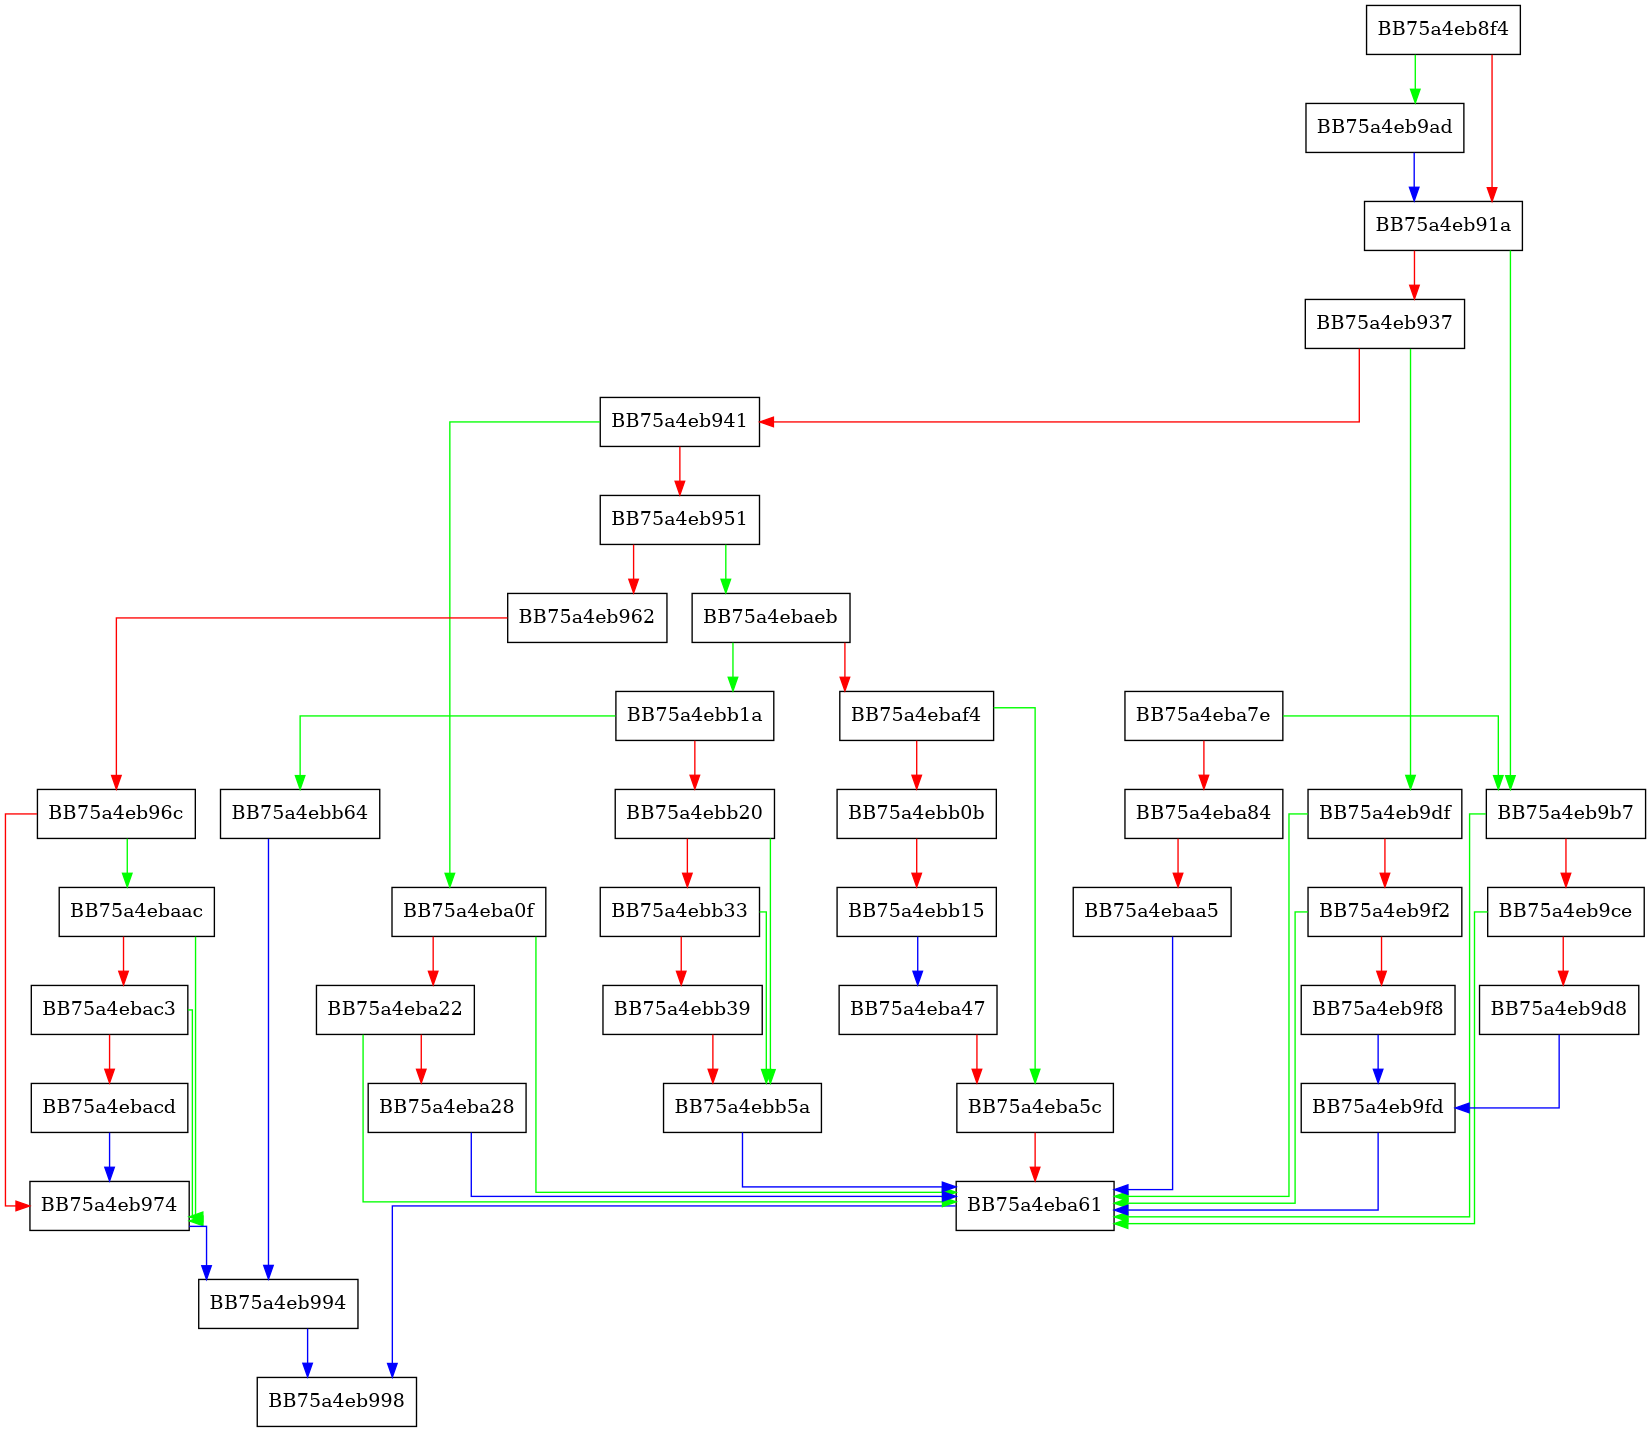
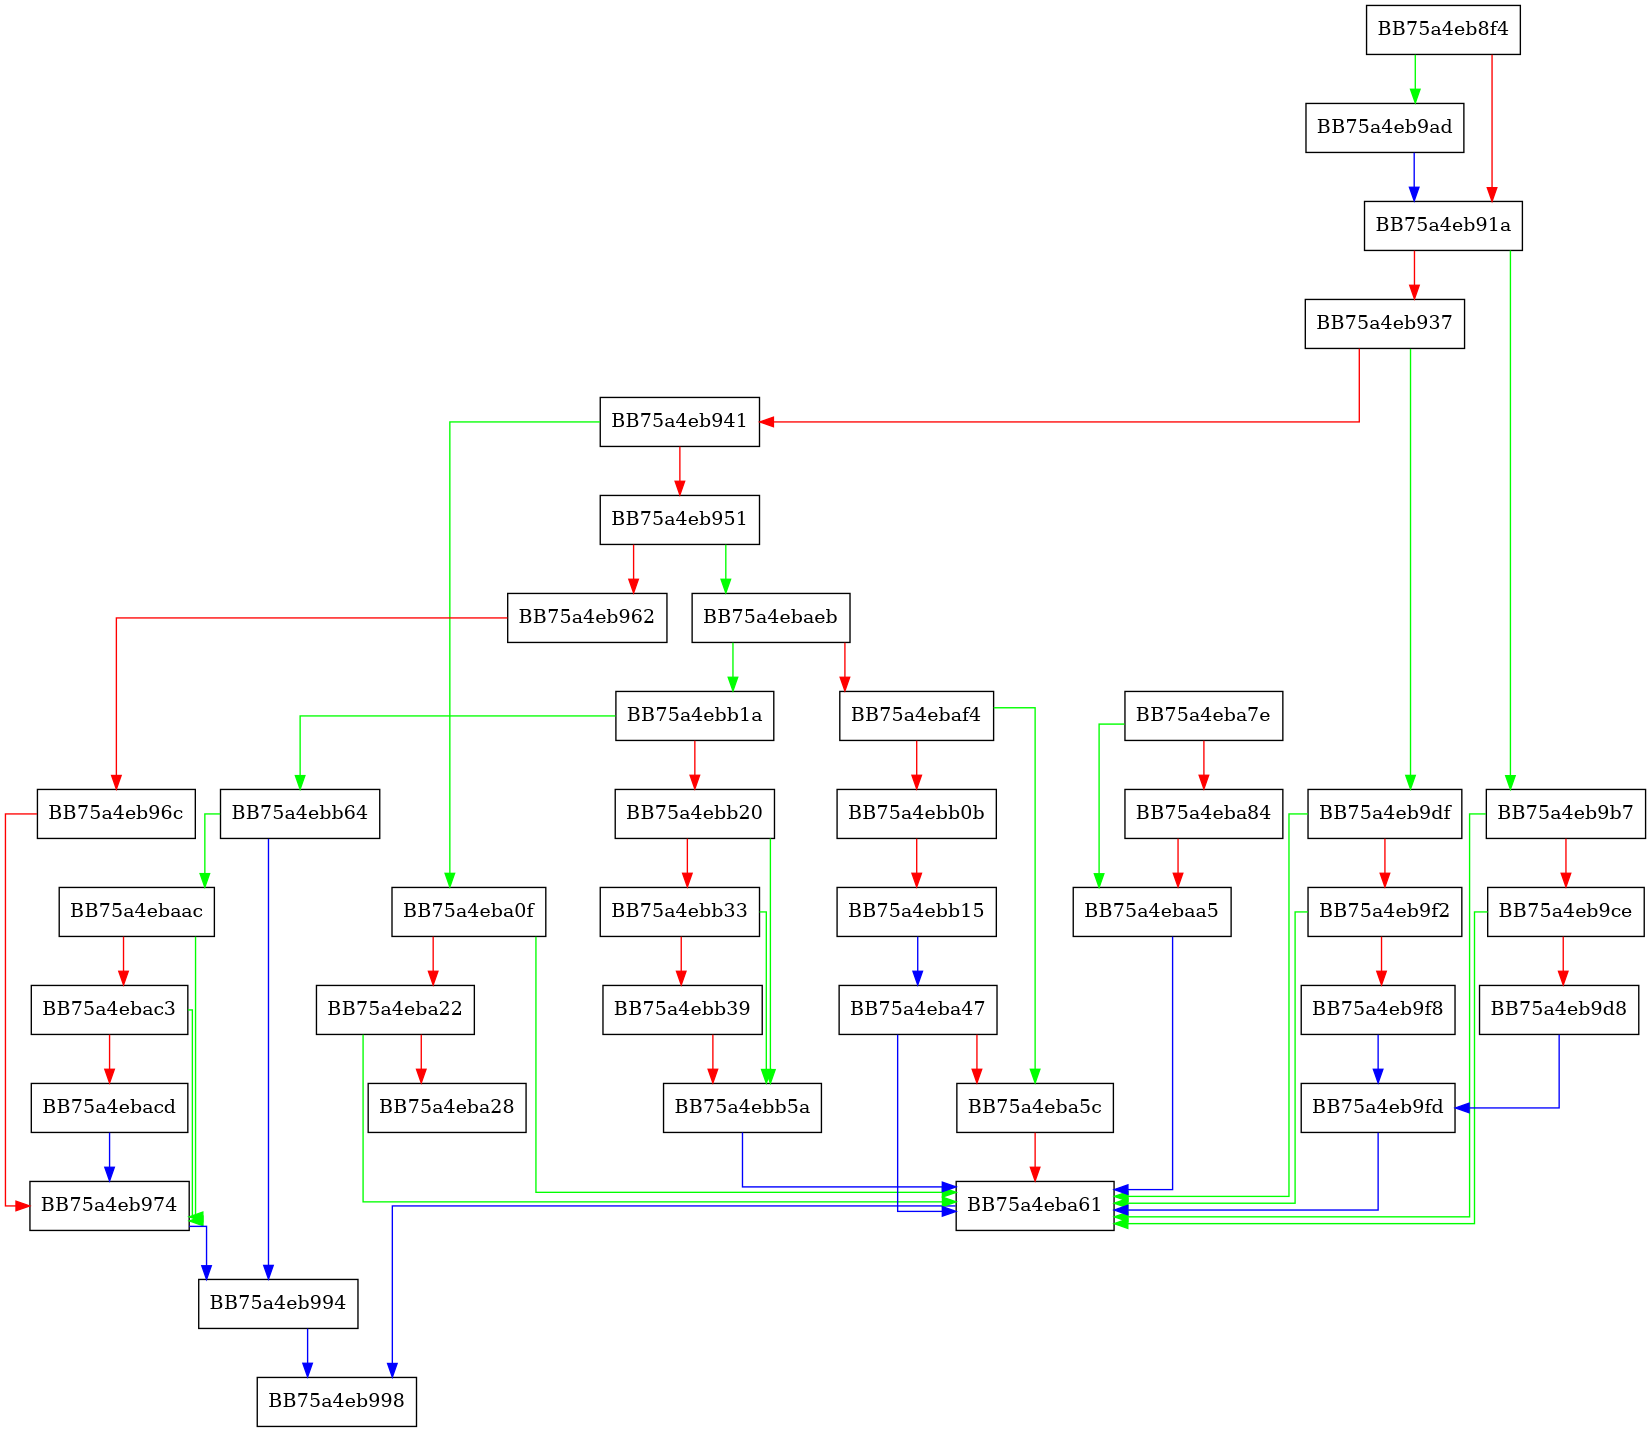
edge "BB75a4eba7e" -> "BB75a4eb9b7": now "BB75a4eba7e" -> "BB75a4ebaa5"
edge "BB75a4eb96c" -> "BB75a4ebaac": now "BB75a4ebb64" -> "BB75a4ebaac"
edge "BB75a4eba28" -> "BB75a4eba61": now "BB75a4eba47" -> "BB75a4eba61"
